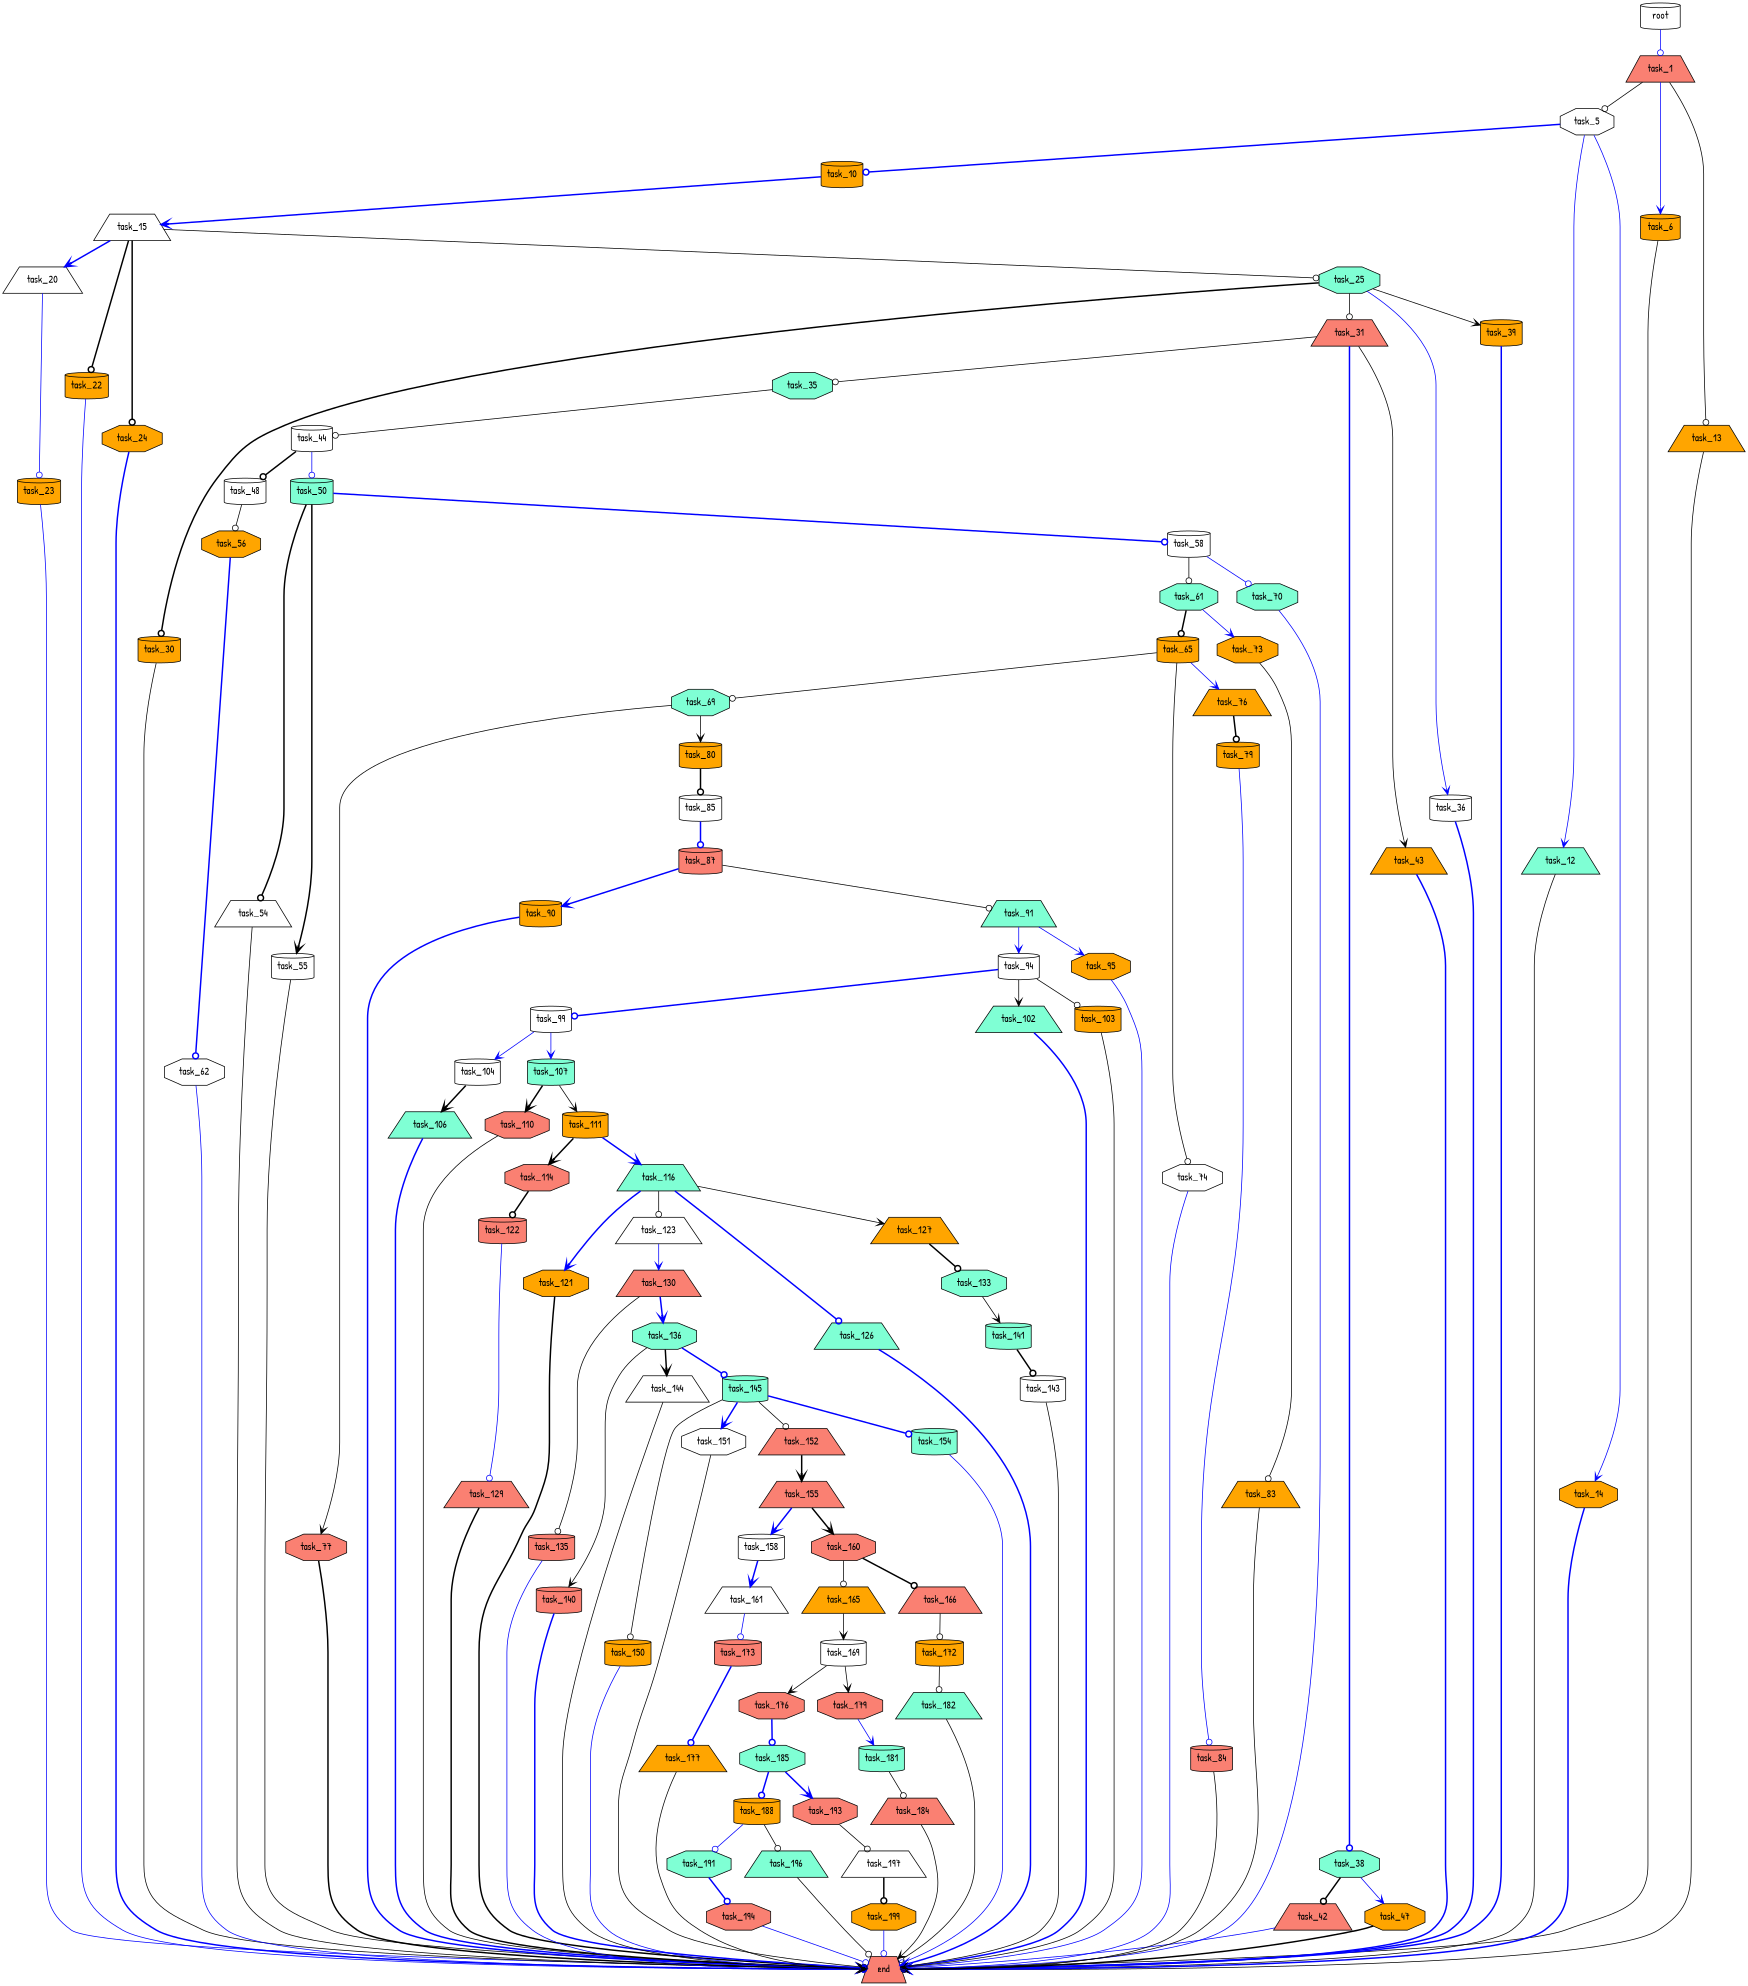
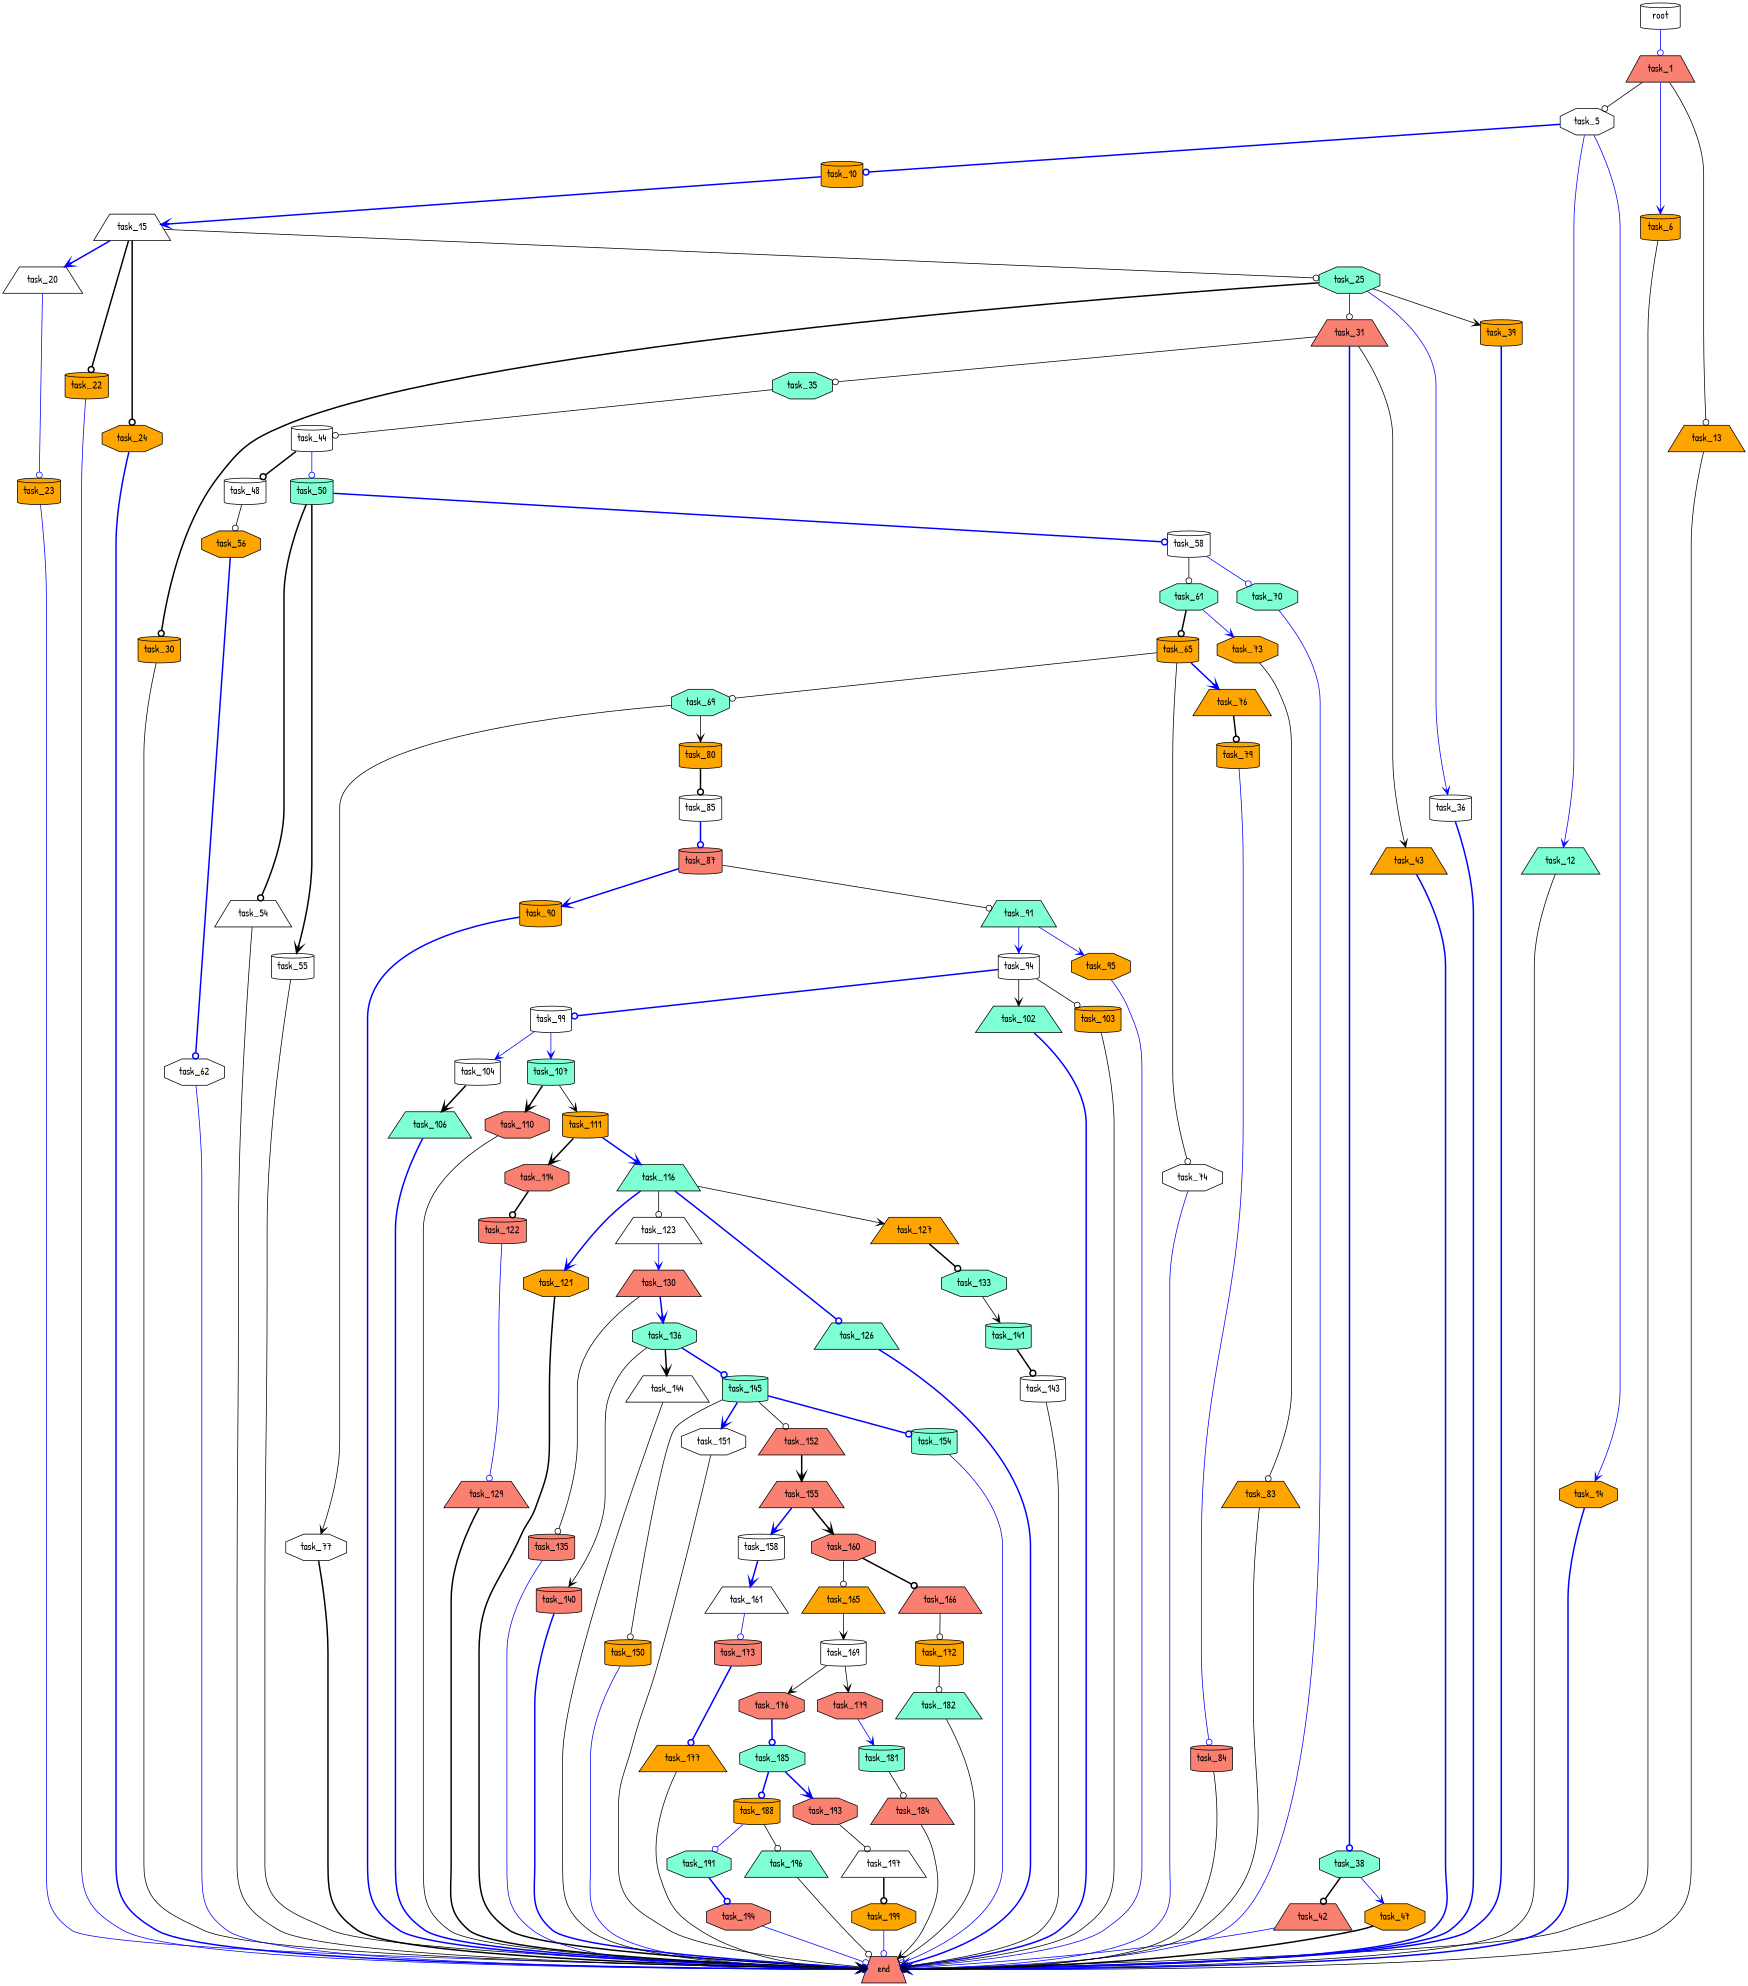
edge "task_65" -> "task_76": style solid -> bold
node "task_77": fillcolor salmon -> white
